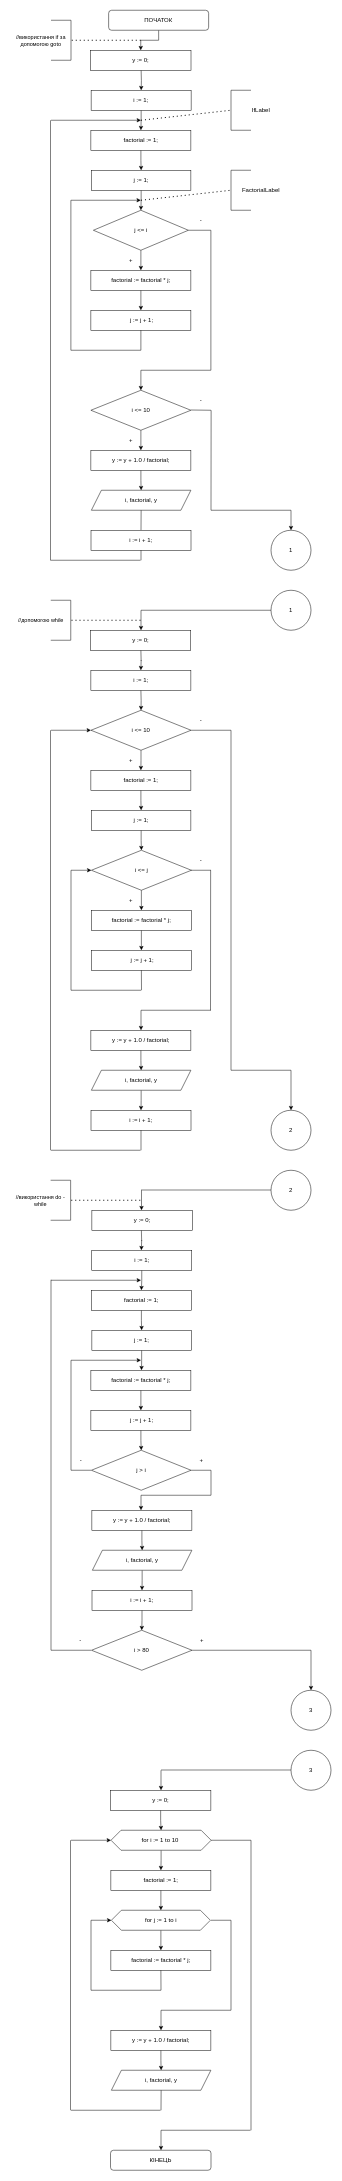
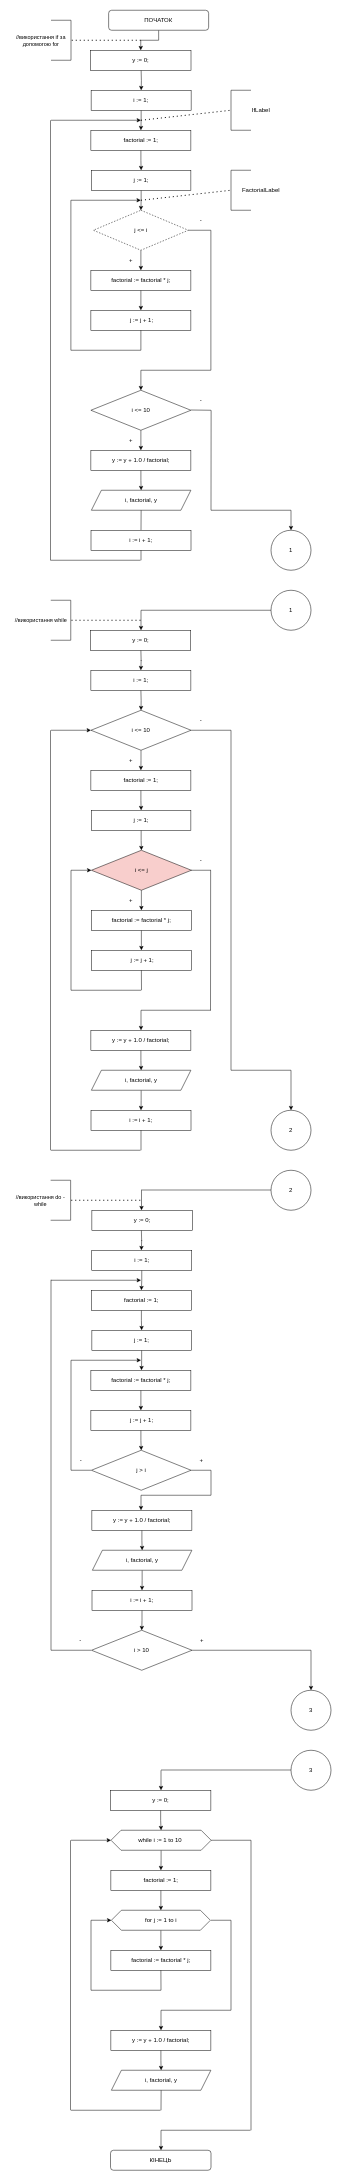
node "//використання if за допомогою goto": label "//використання if за допомогою goto" -> "//використання if за допомогою for"
node "j <= i": style solid -> dashed
node "//допомогою while": label "//допомогою while" -> "//використання while"
node "i <= j": fillcolor #ffffff -> #f8cecc
node "i > 80": label "i > 80" -> "i > 10"
node "for i := 1 to 10": label "for i := 1 to 10" -> "while i := 1 to 10"
